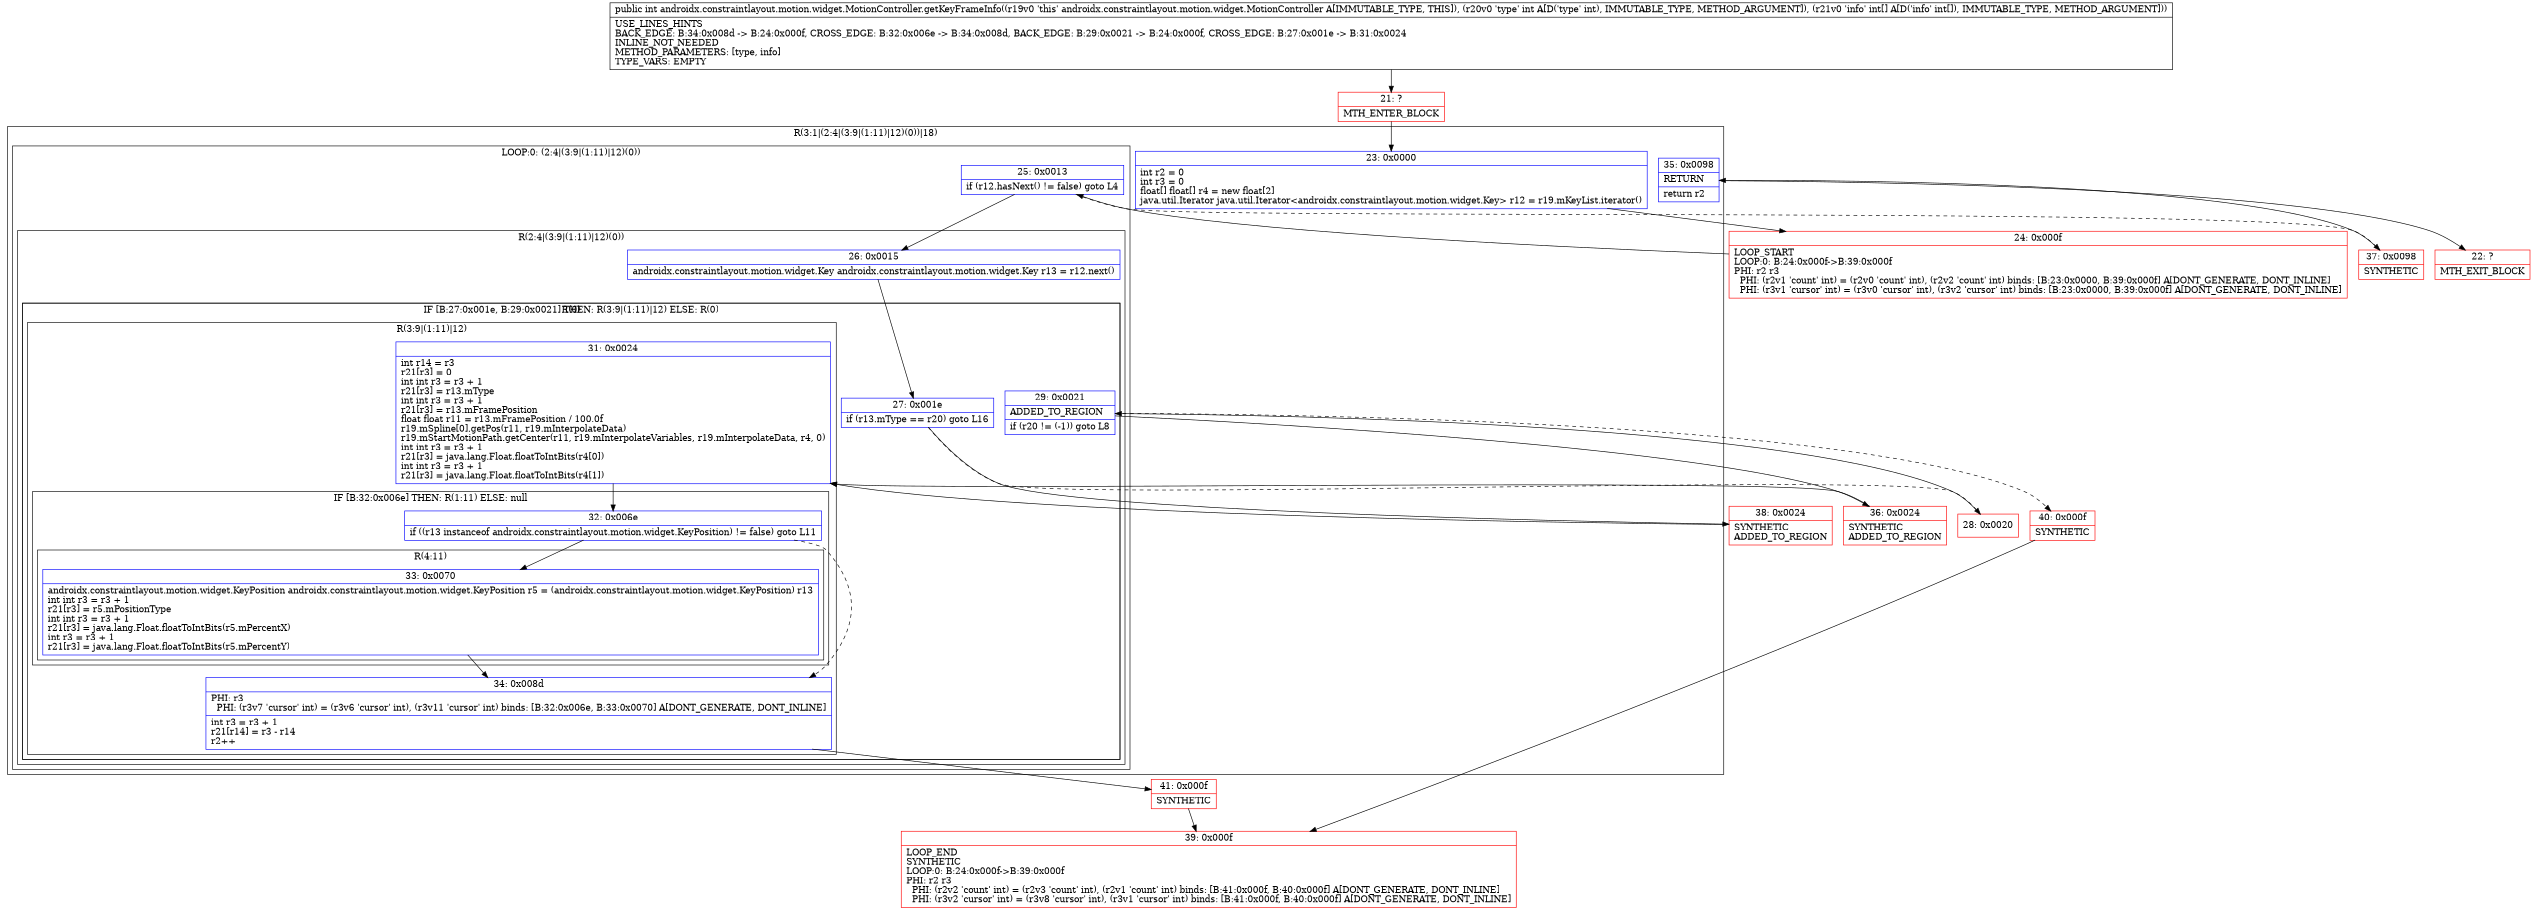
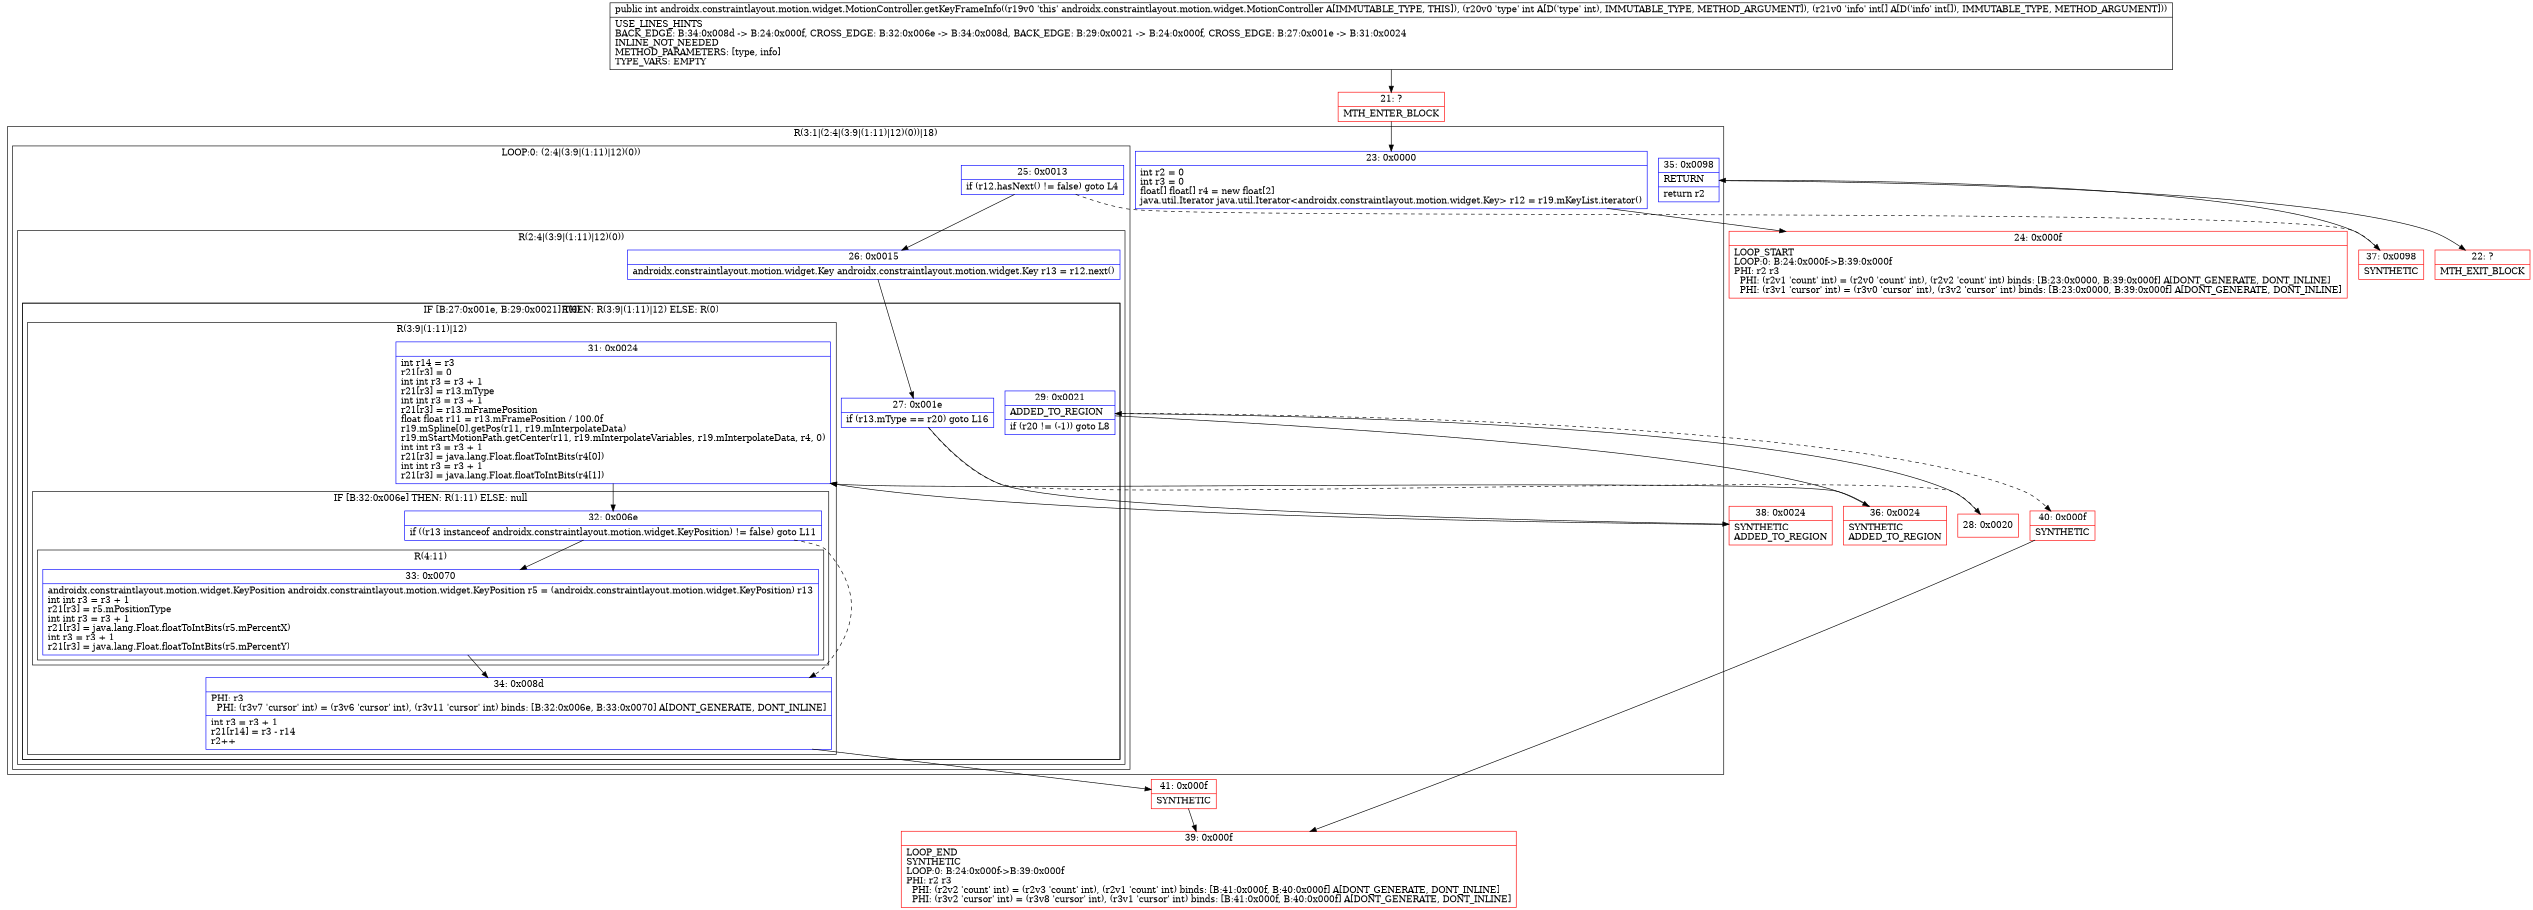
edge "24: 0x000f" -> "25: 0x0013": removed
